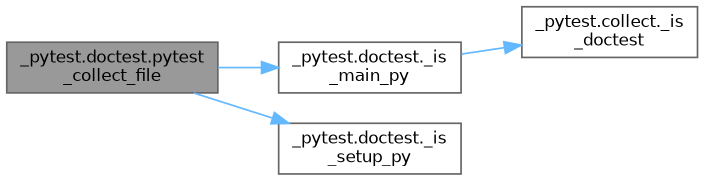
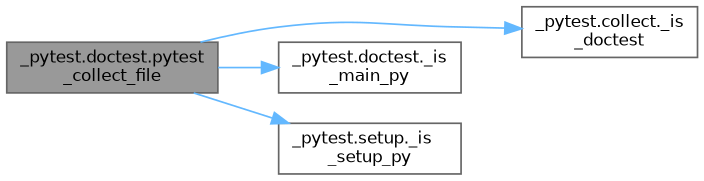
edge "_pytest.doctest._is _main_py" -> "_pytest.collect._is _doctest": now "_pytest.doctest.pytest _collect_file" -> "_pytest.collect._is _doctest"
node "_pytest.doctest._is _setup_py": label "_pytest.doctest._is _setup_py" -> "_pytest.setup._is _setup_py"
